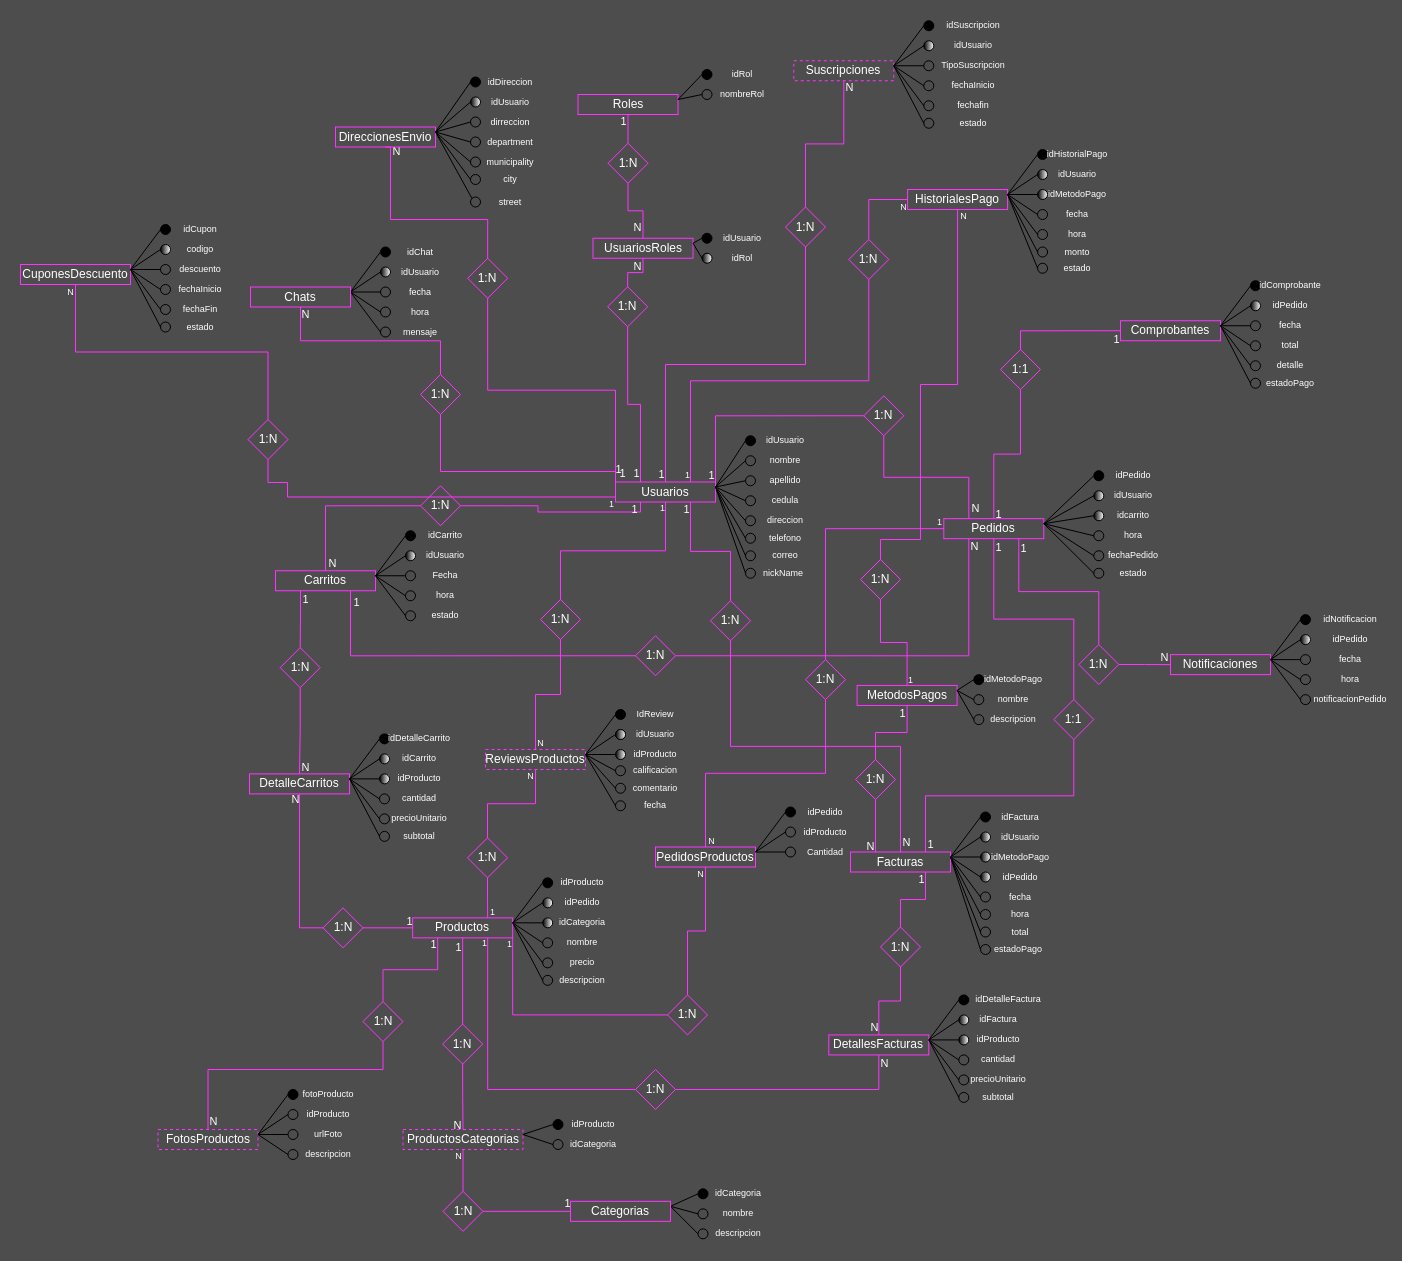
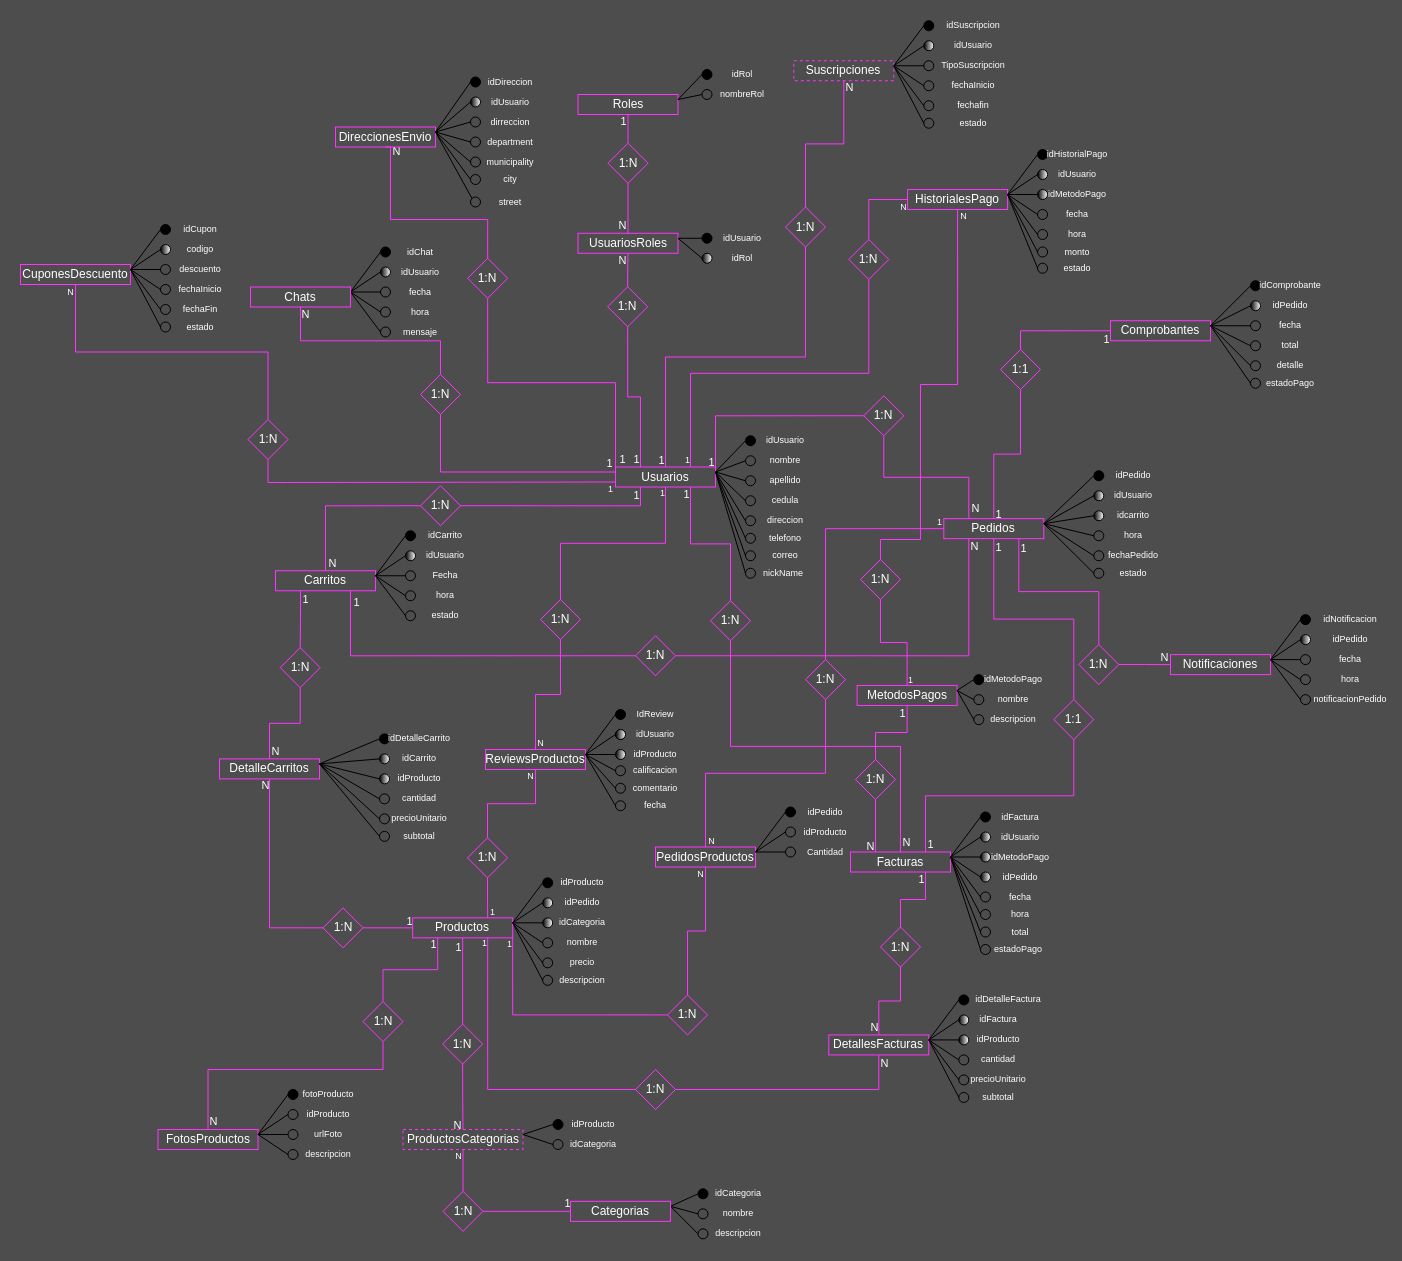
node "UsuariosRoles": moved (643, 248) -> (628, 243)
node "Comprobantes": moved (1171, 331) -> (1161, 331)
node "Usuarios": moved (666, 492) -> (666, 477)
node "ReviewsProductos": style dashed -> solid
node "DetalleCarritos": moved (300, 784) -> (270, 769)
node "FotosProductos": style dashed -> solid
